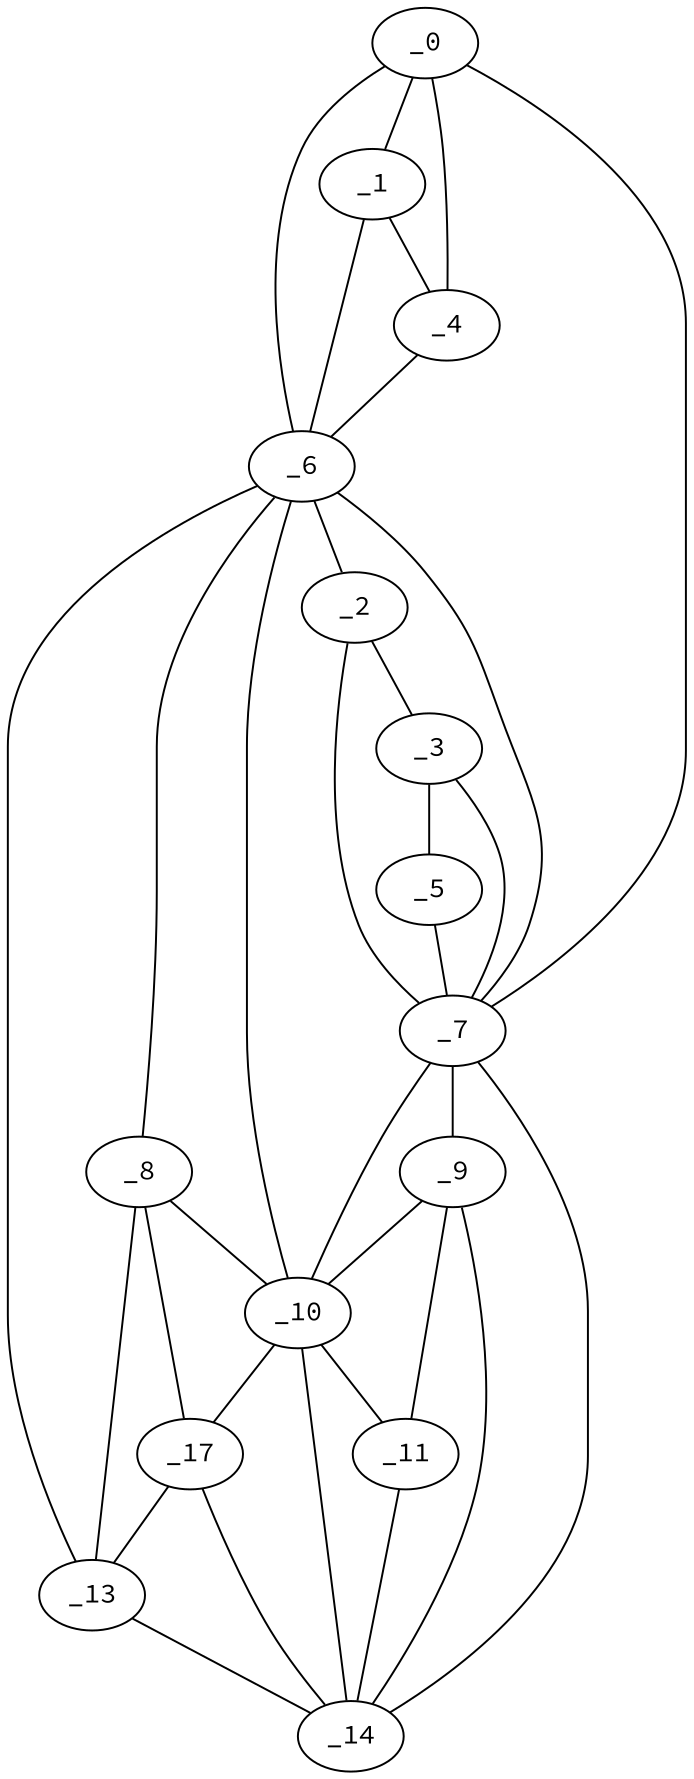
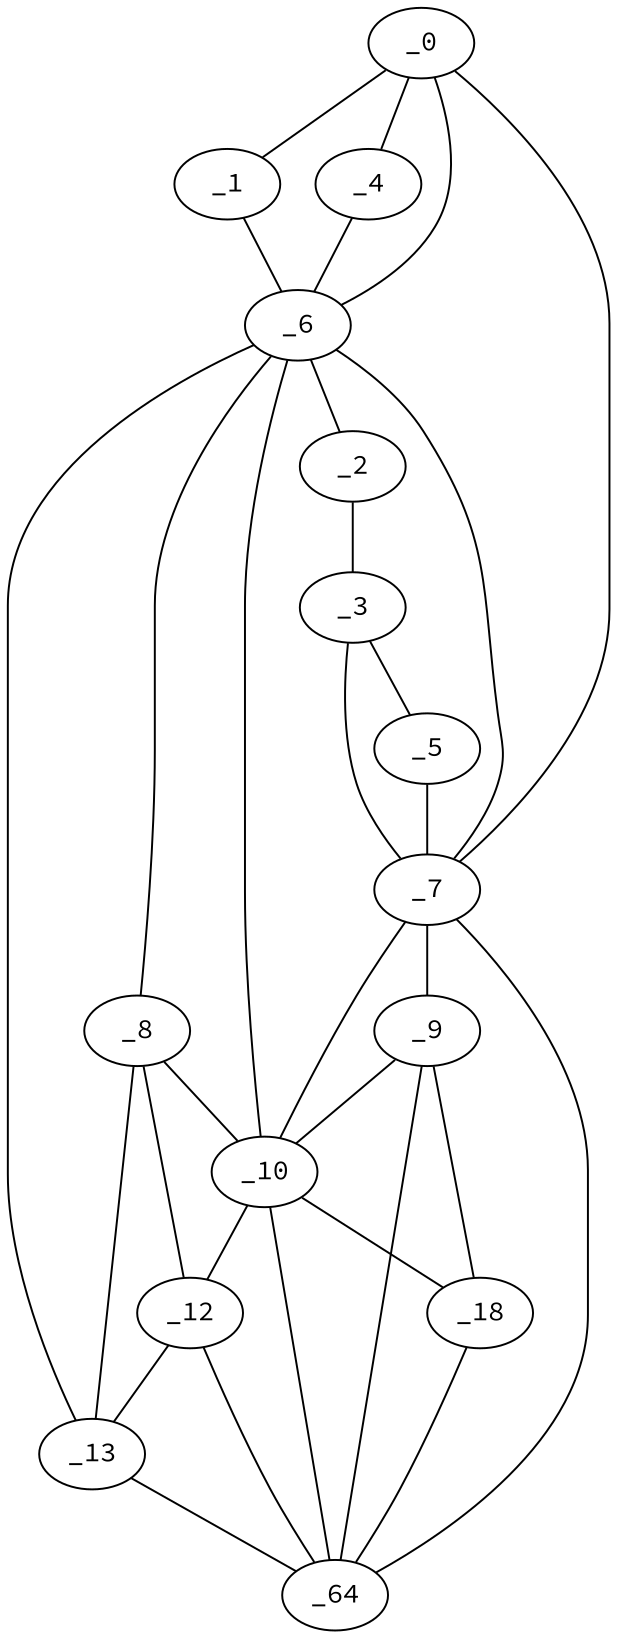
edge "_1" -- "_4": removed
edge "_2" -- "_7": removed
node "_17": label "_17" -> "_12"
node "_11": label "_11" -> "_18"
node "_14": label "_14" -> "_64"
